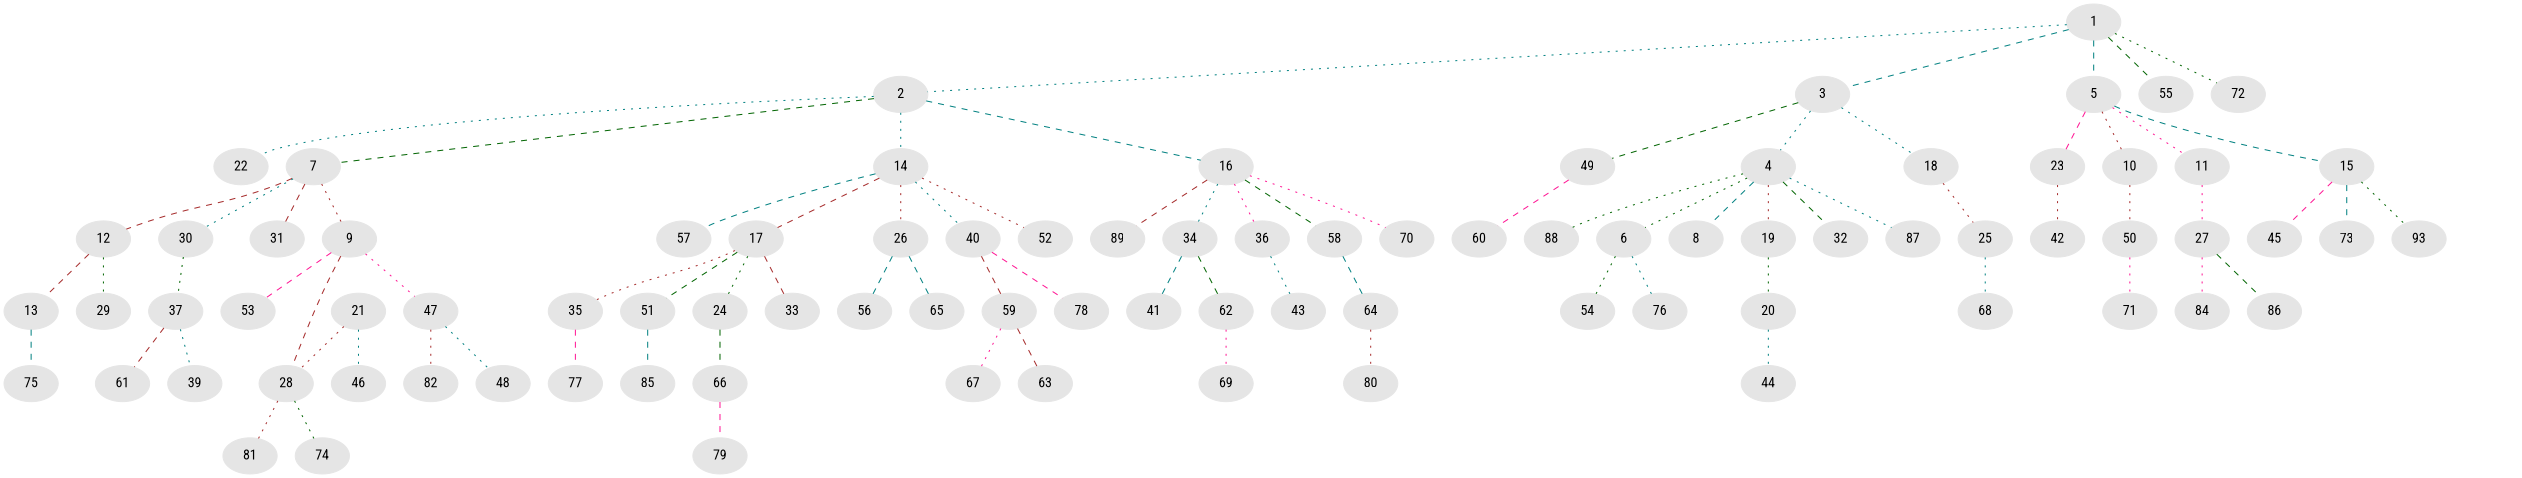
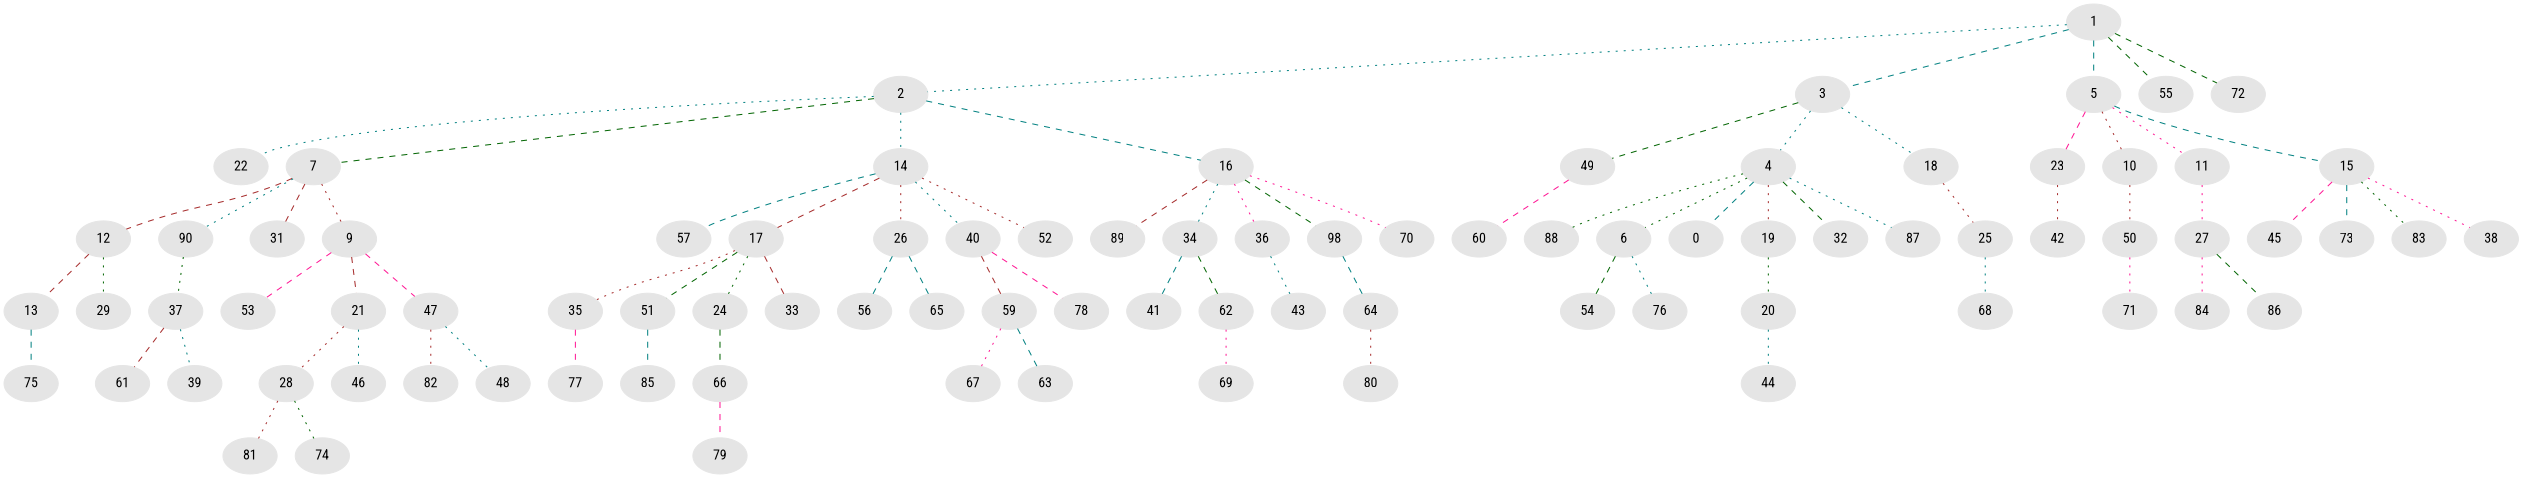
edge "1" -- "72": style dotted -> dashed
node "30": label "30" -> "90"
node "58": label "58" -> "98"
node "8": label "8" -> "0"
node "93": label "93" -> "83"
node "38": added
edge "9" -- "47": style dotted -> dashed
edge "6" -- "54": style dotted -> dashed
edge "9" -- "28": now "9" -- "21"
edge "59" -- "63": color brown -> teal
